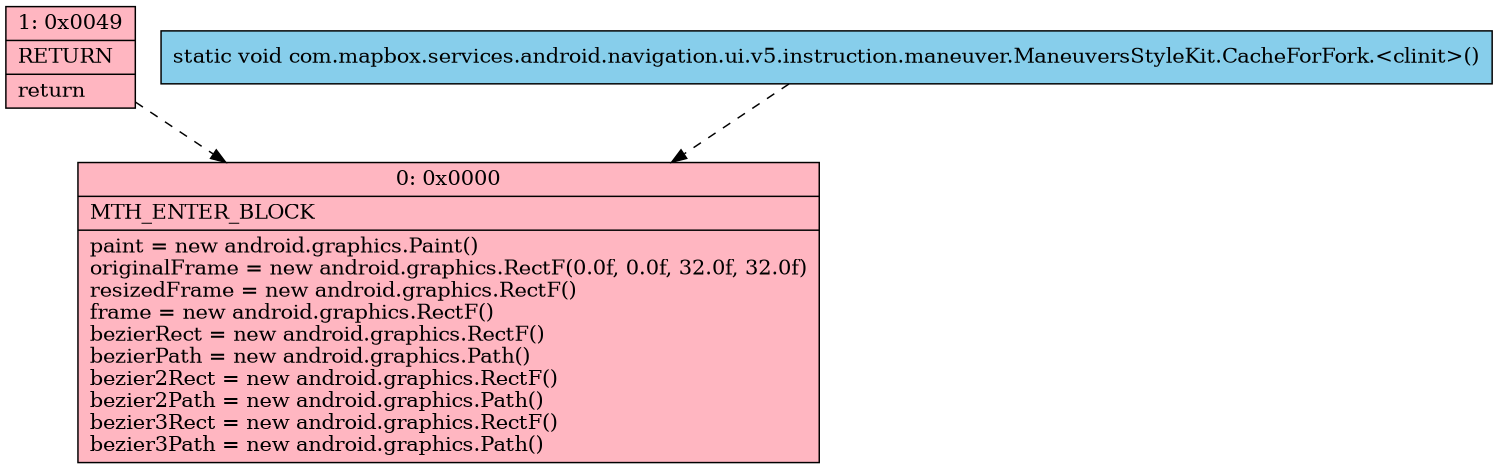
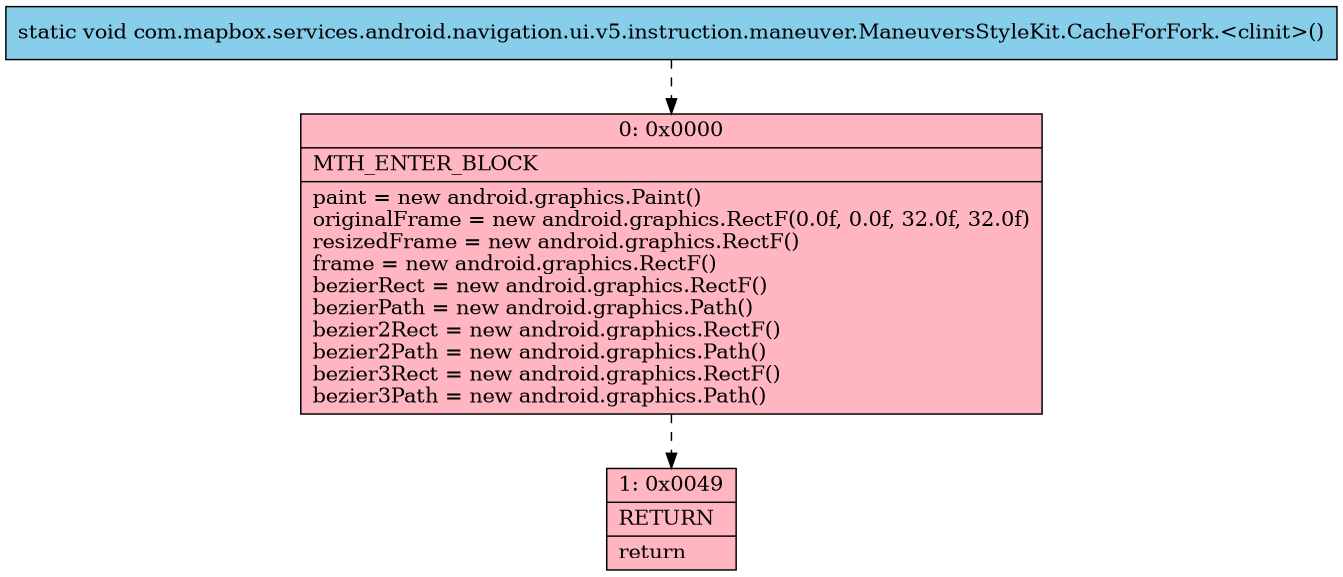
edge "1: 0x0049" -> "0: 0x0000": reversed
